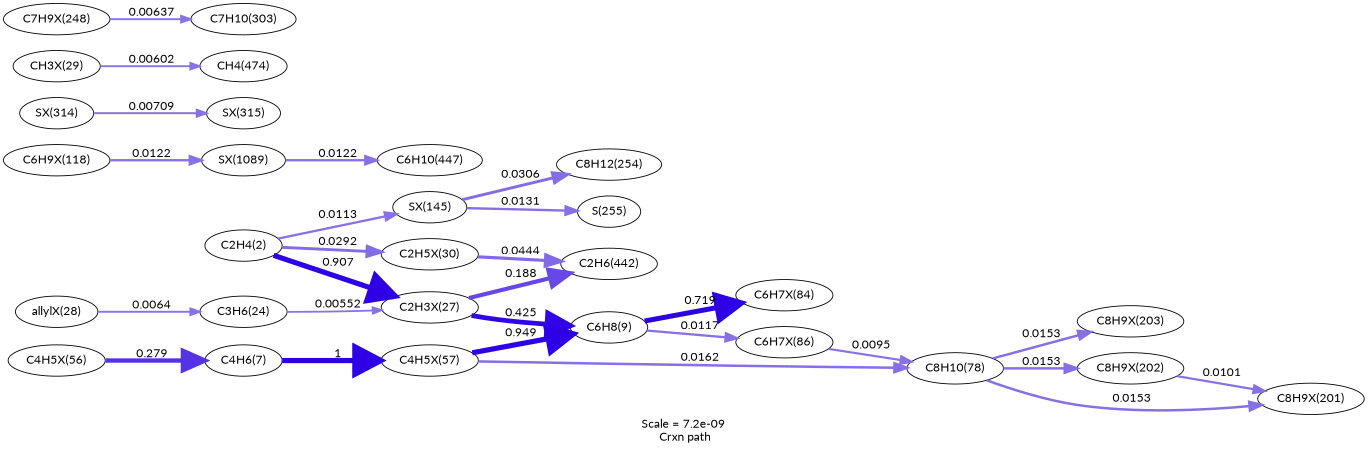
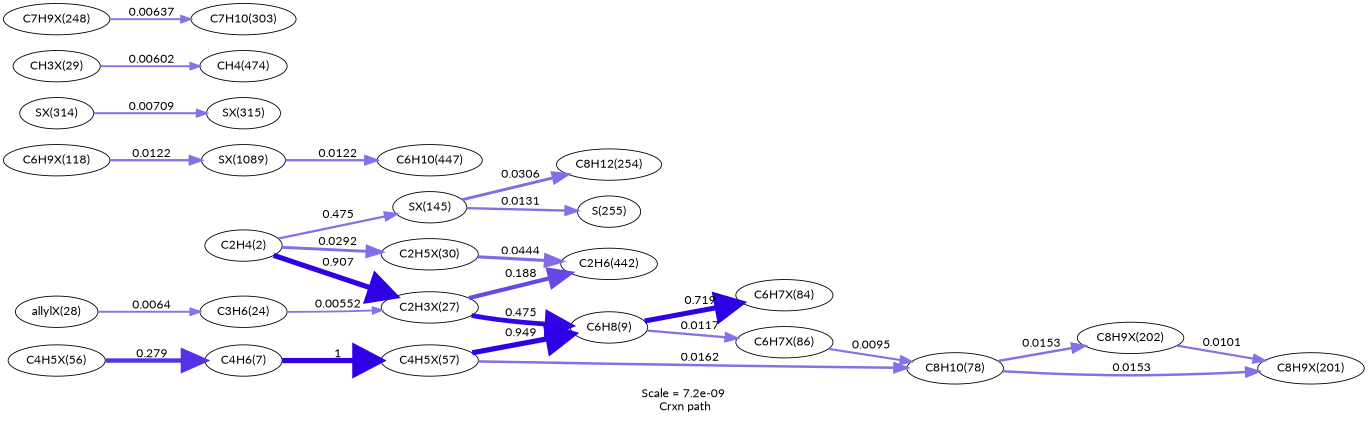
edge "C2H4(2)" -> "SX(145)": label " 0.0113" -> " 0.475"
edge "C2H3X(27)" -> "C6H8(9)": label " 0.425" -> " 0.475"
node "C8H9X(203)": removed
